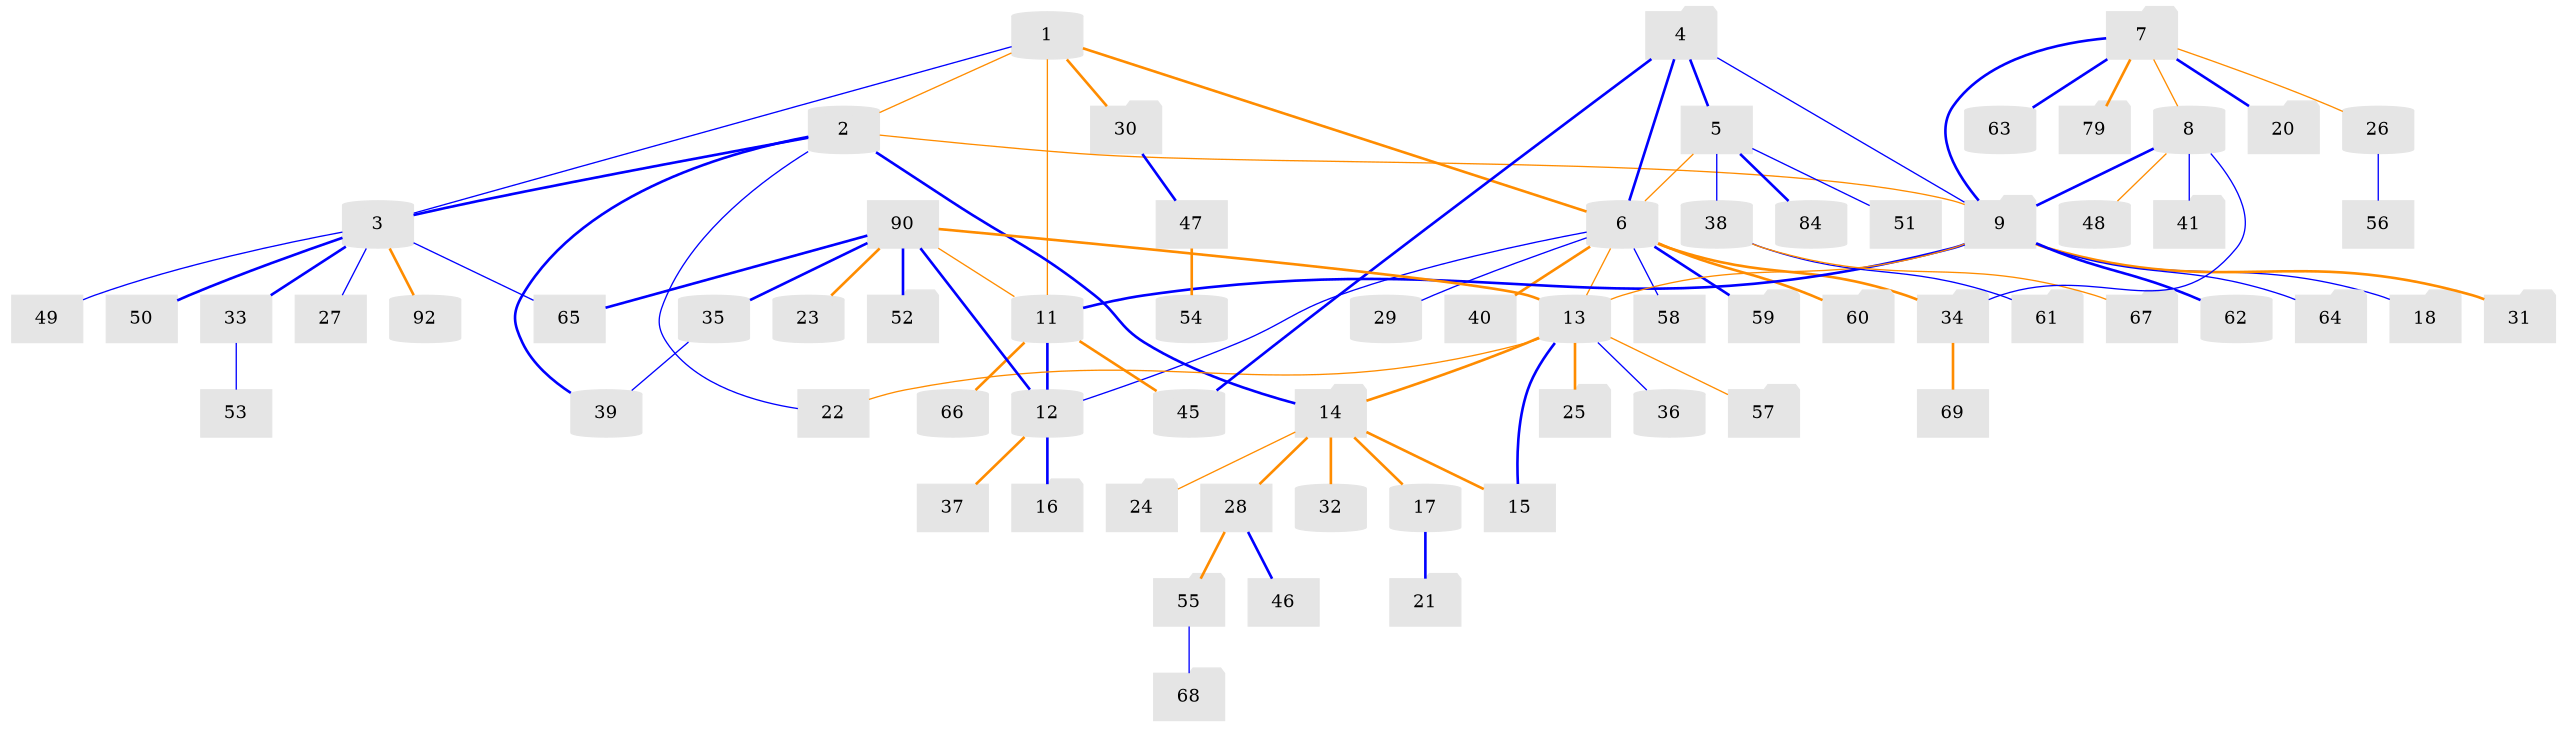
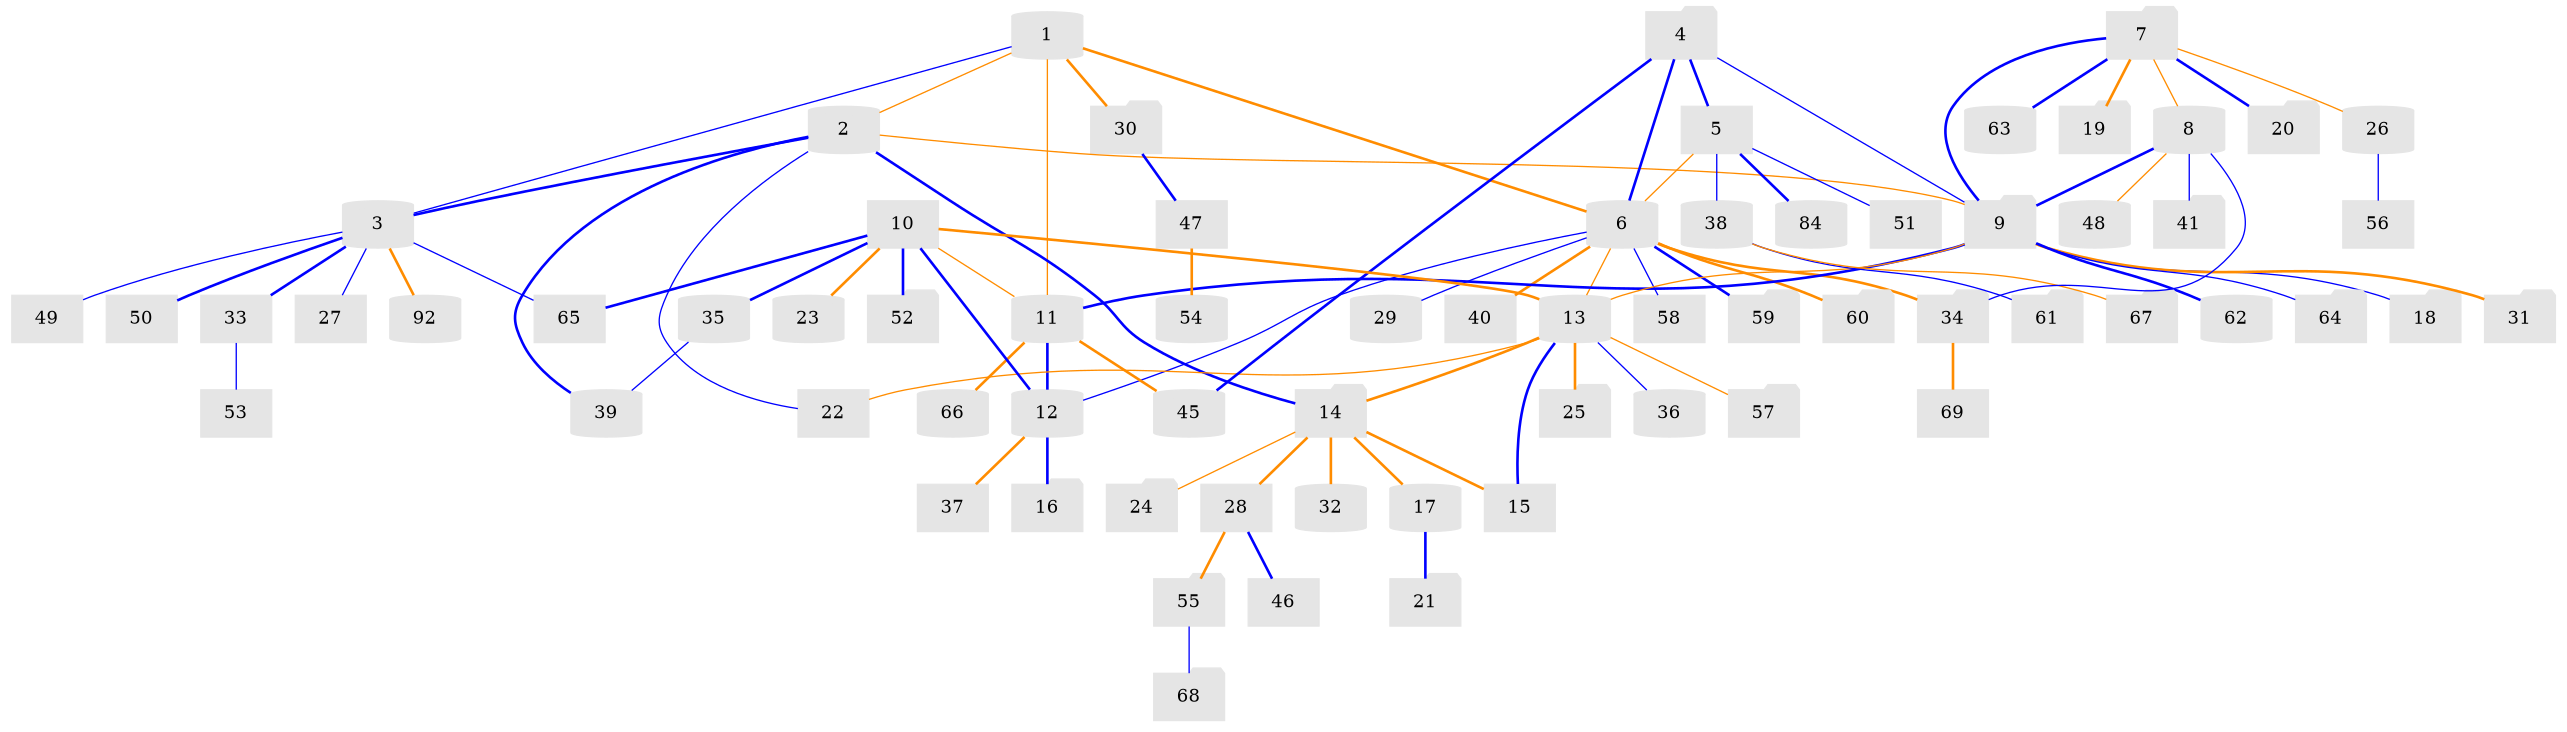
node "79": label "79" -> "19"
node "90": label "90" -> "10"
